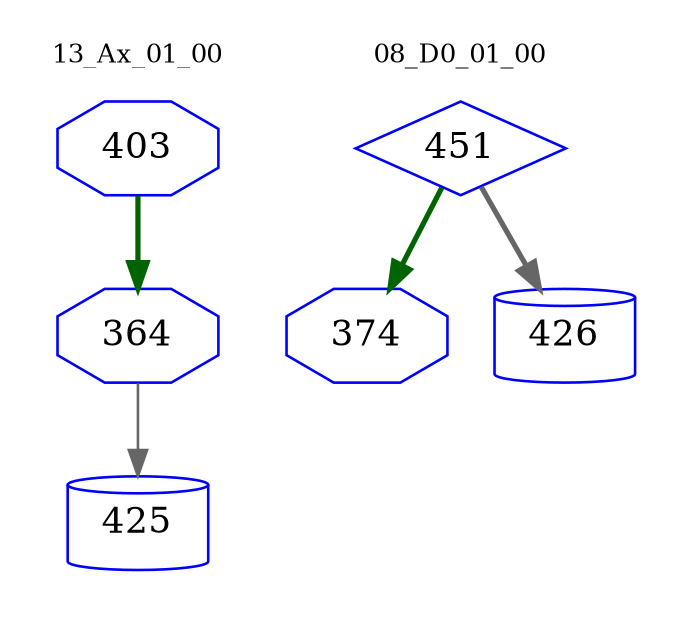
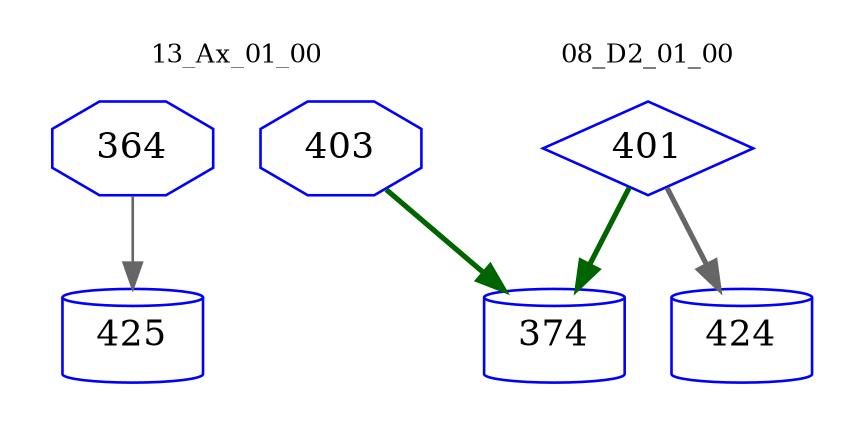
cluster "08_D0_01_00": label "08_D0_01_00" -> "08_D2_01_00"
node "451": label "451" -> "401"
edge "403" -> "364": now "403" -> "374"
node "374": shape octagon -> cylinder
node "426": label "426" -> "424"
